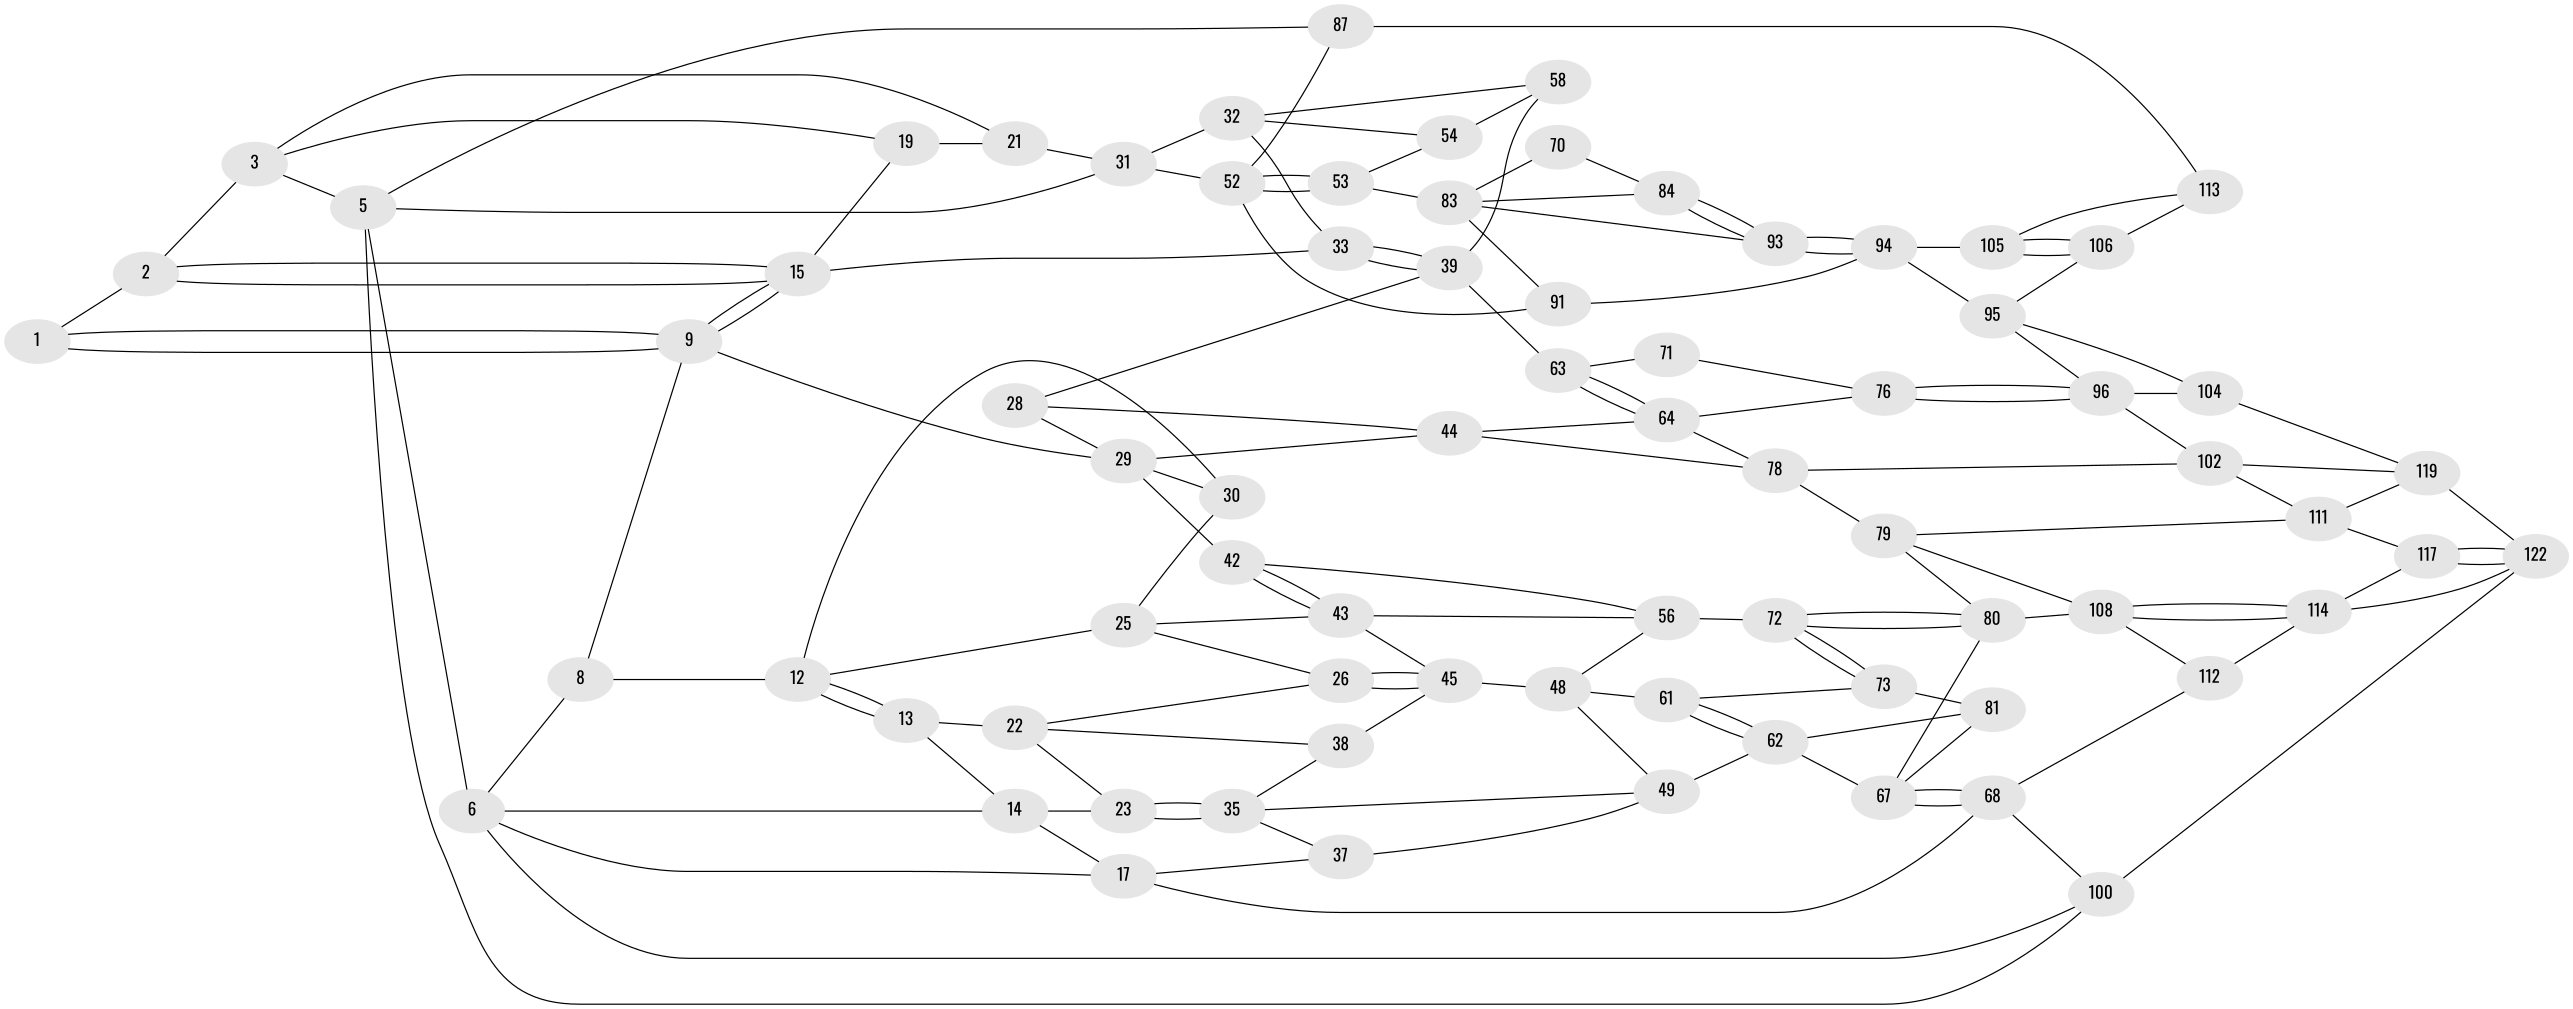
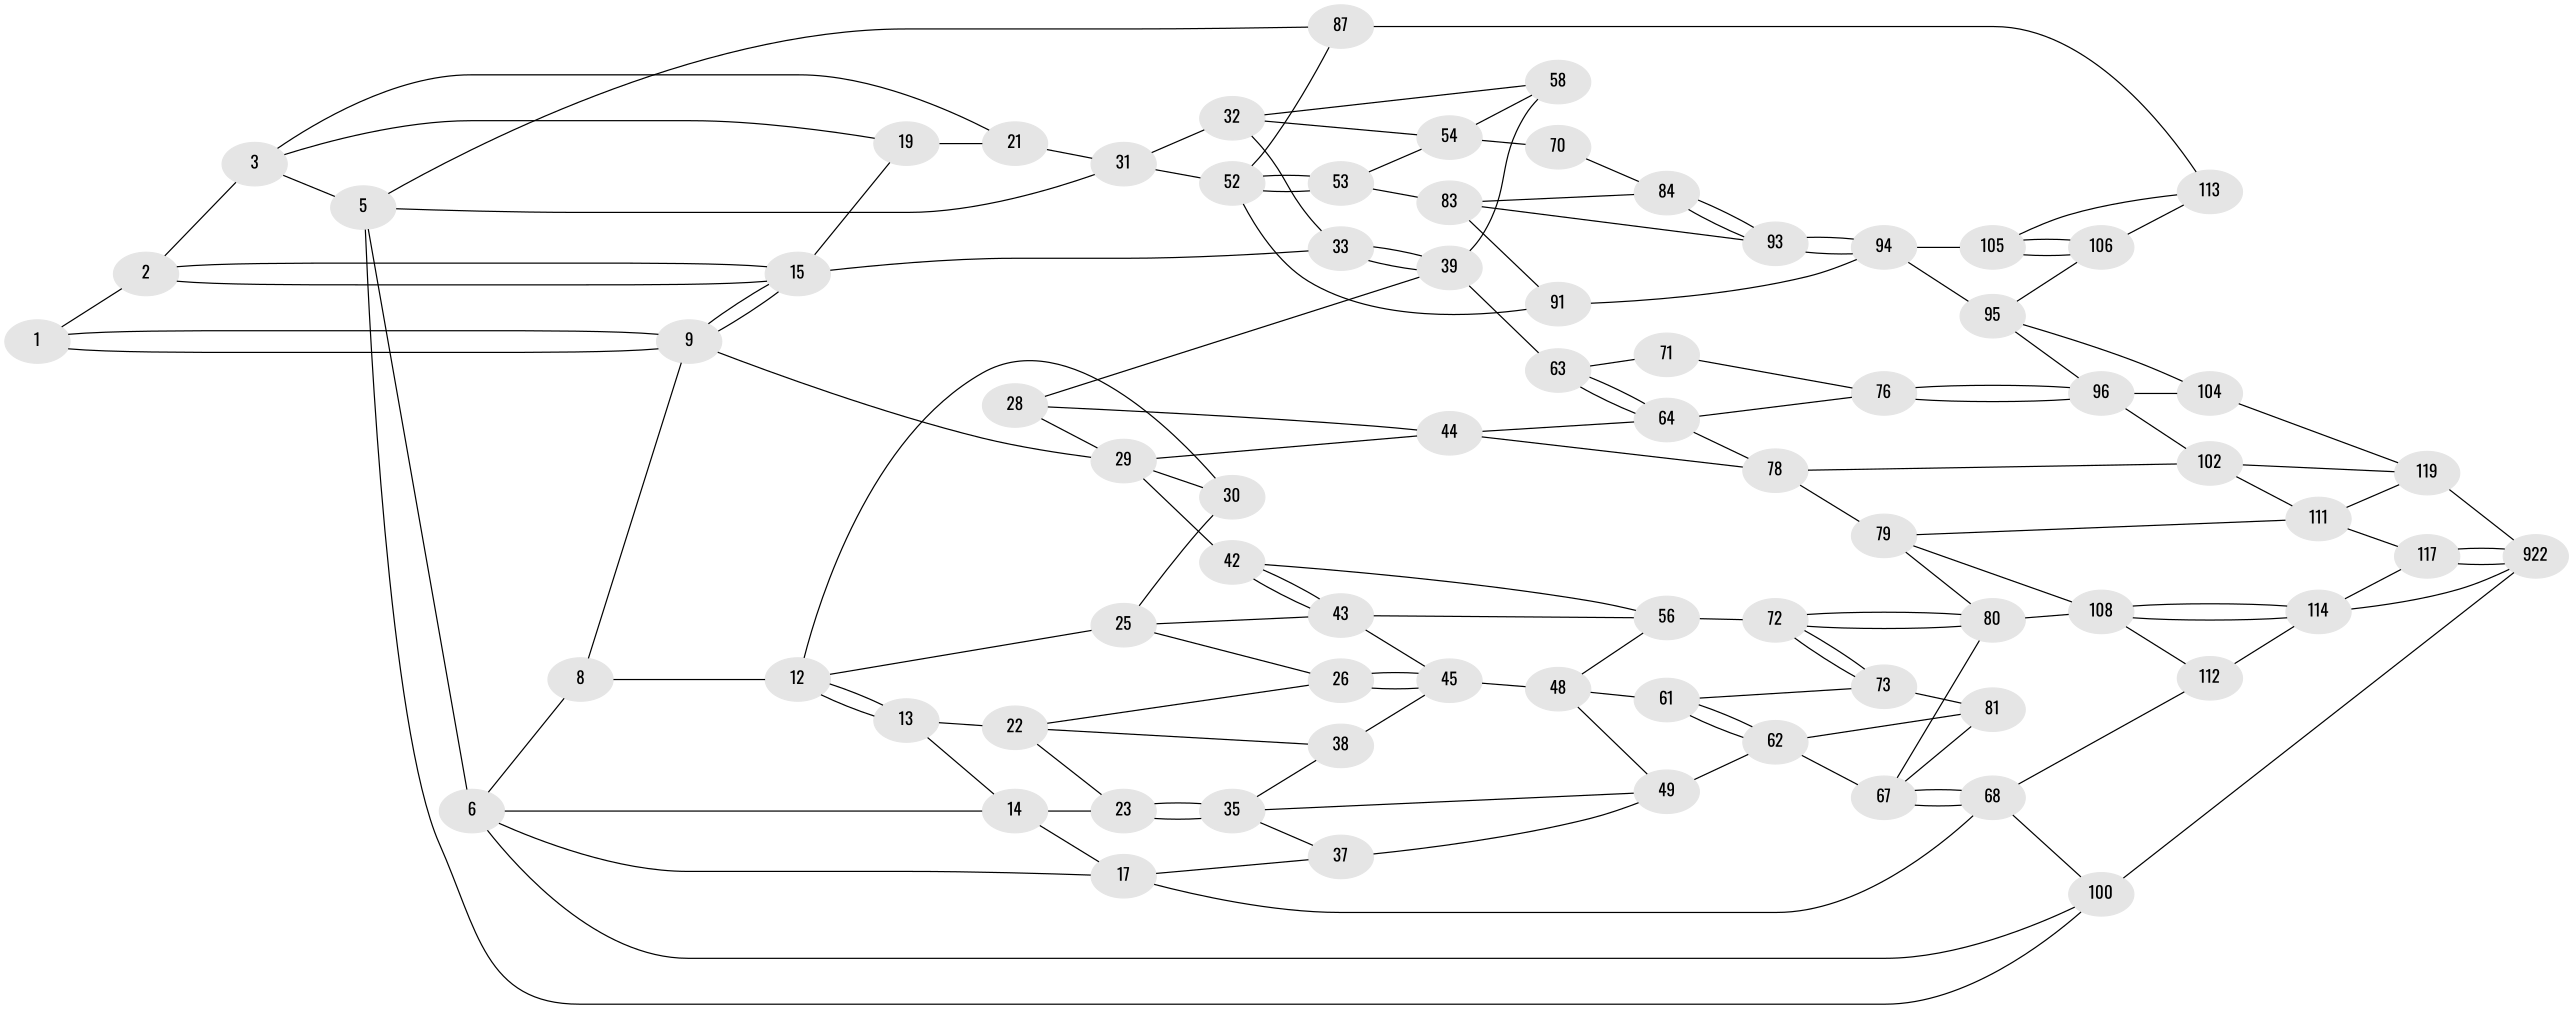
edge "70" -- "83": now "70" -- "54"
node "122": label "122" -> "922"
